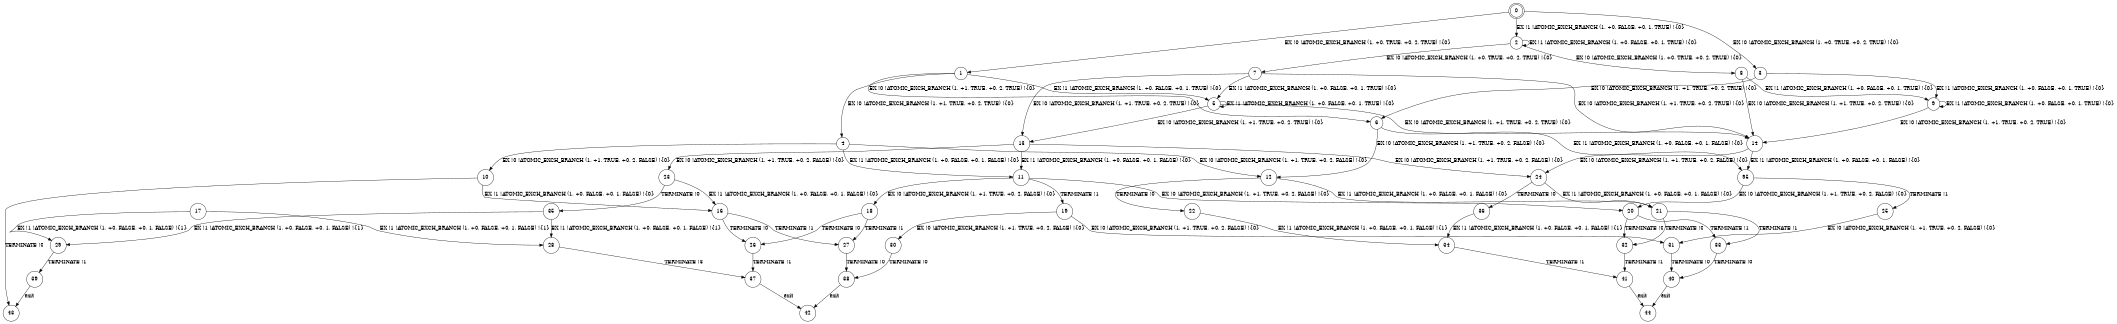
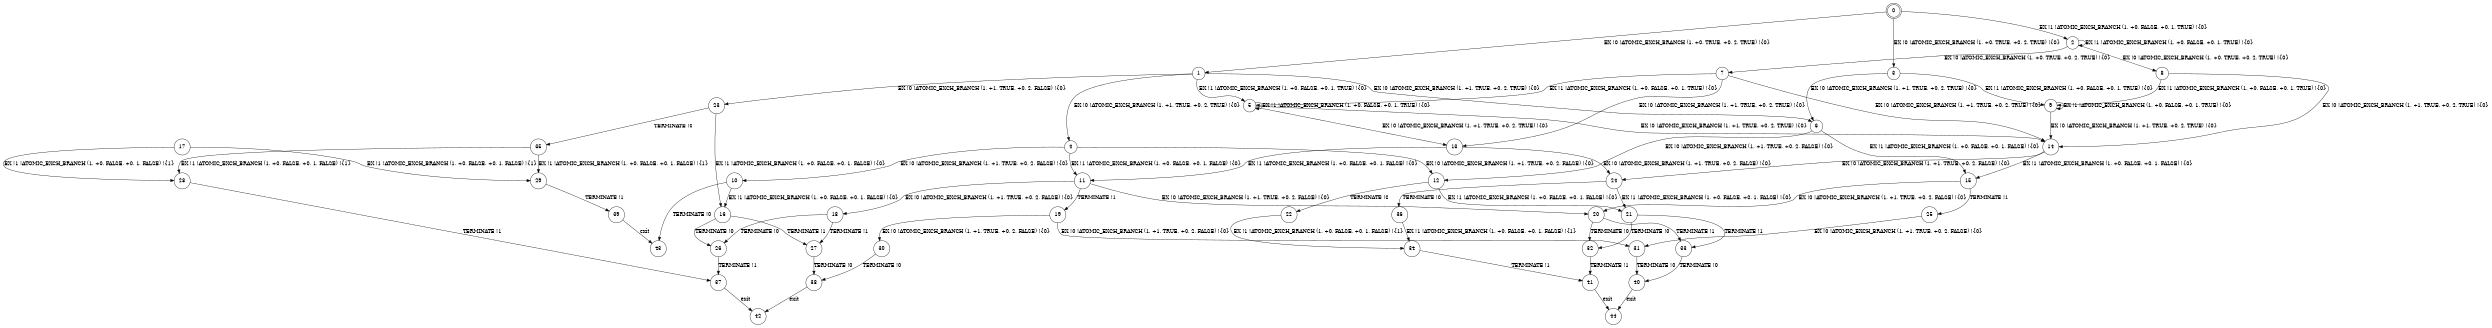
edge "13" -> "23": now "1" -> "23"
node "95": label "95" -> "15"
edge "28" -> "37": label "TERMINATE !3" -> "TERMINATE !1"
